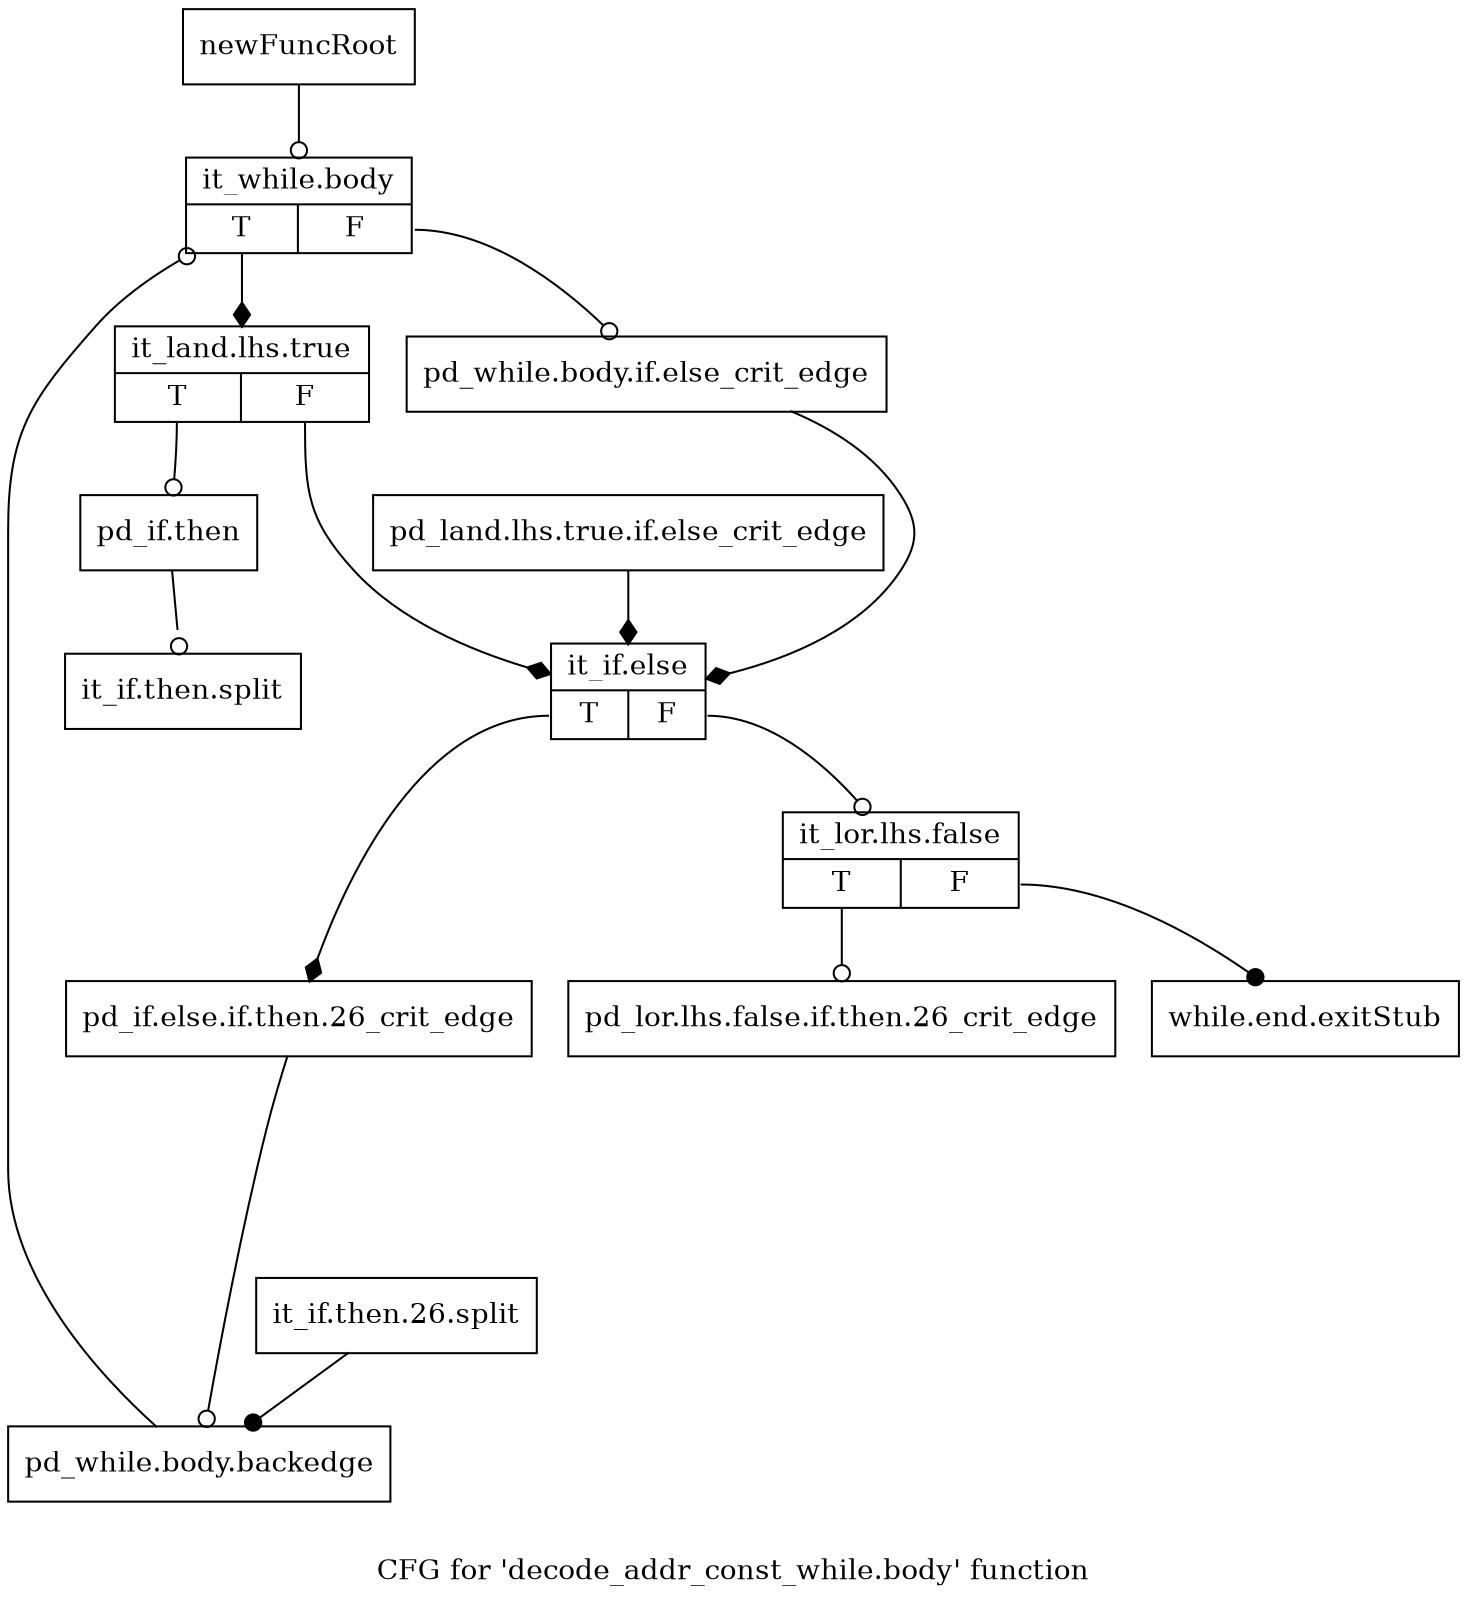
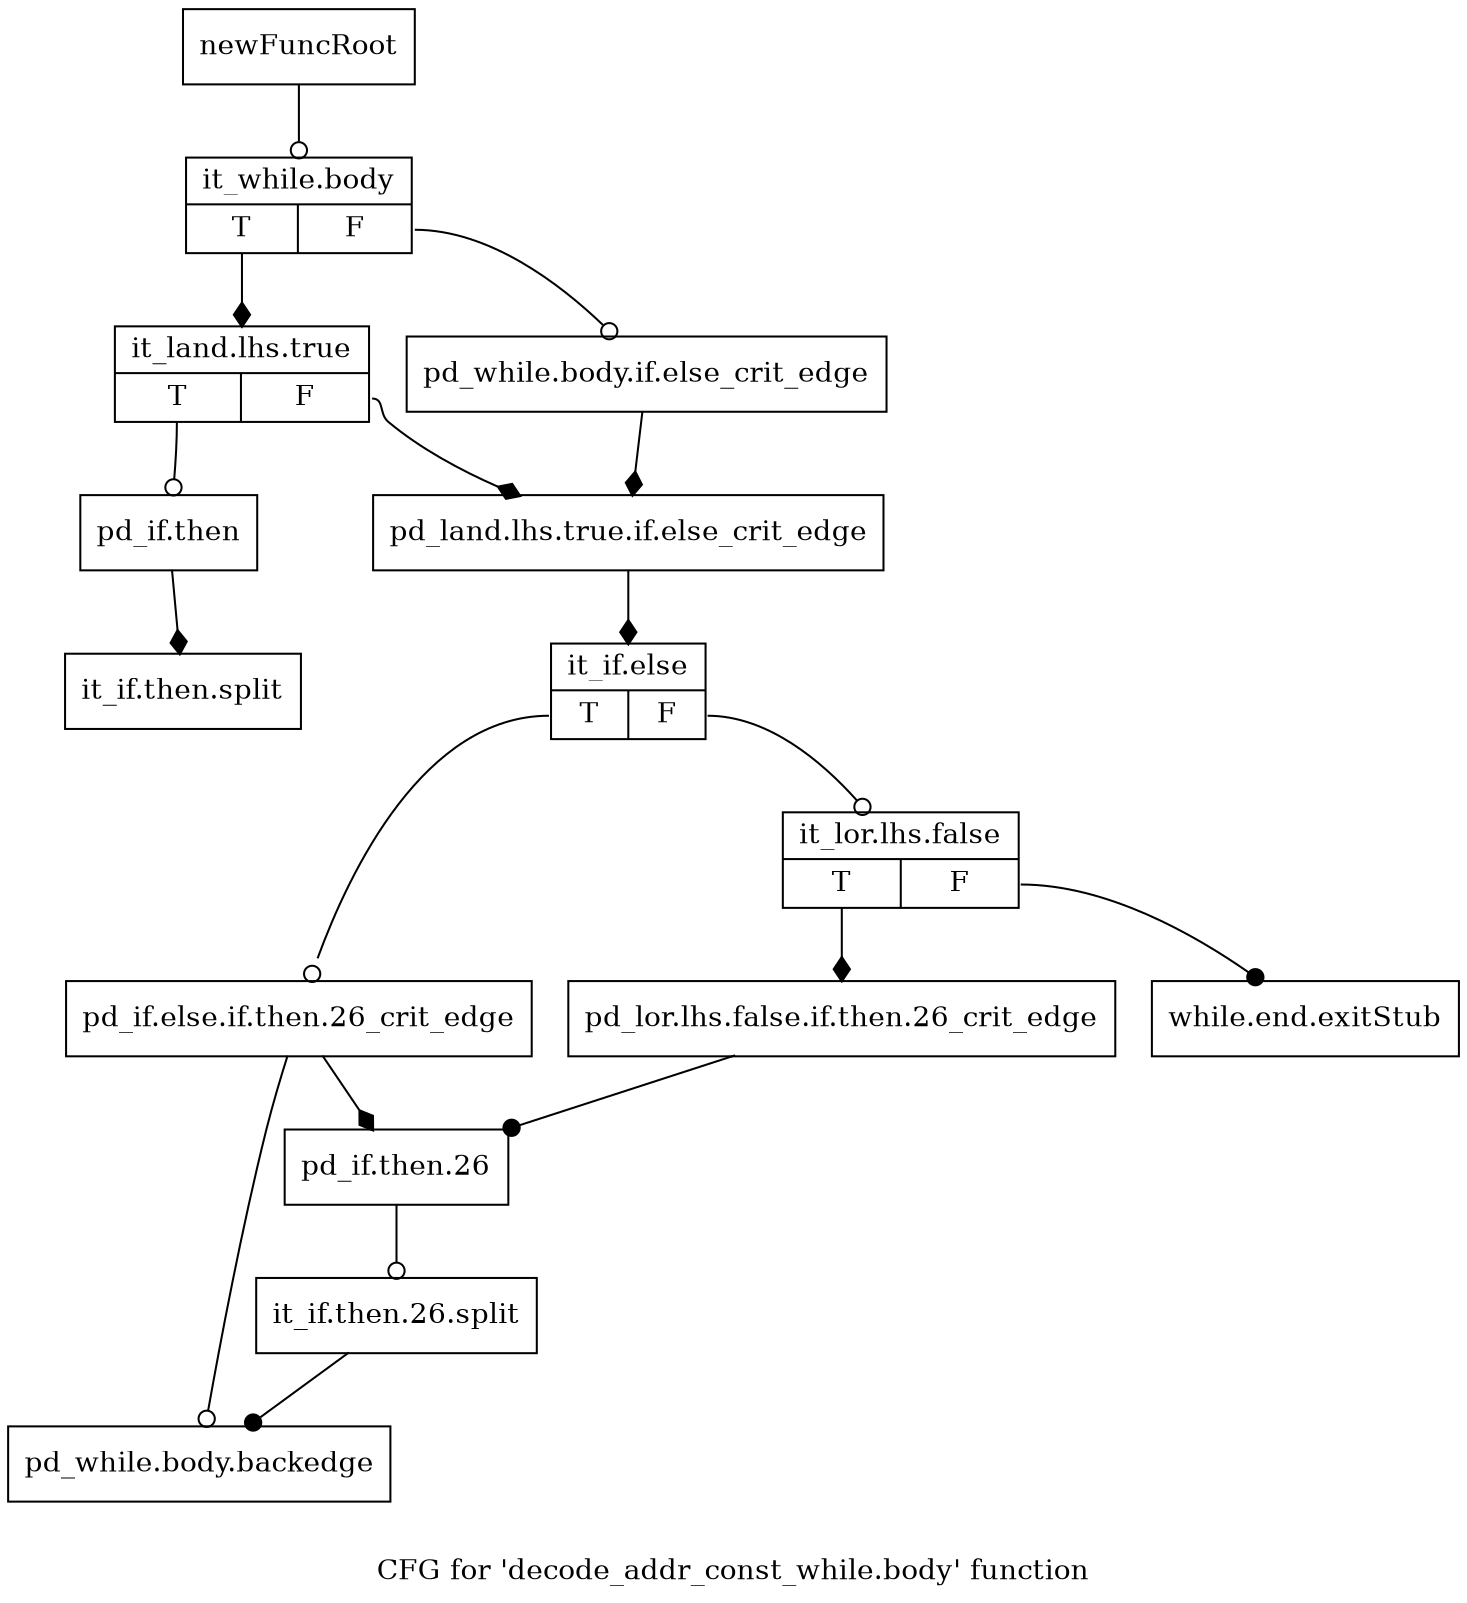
edge "pd_while.body.if.else_crit_edge" -> "it_if.else": now "pd_while.body.if.else_crit_edge" -> "pd_land.lhs.true.if.else_crit_edge"
edge "it_land.lhs.true" -> "it_if.else": now "it_land.lhs.true" -> "pd_land.lhs.true.if.else_crit_edge"
edge "pd_if.then" -> "it_if.then.split": arrowhead odot -> diamond
edge "it_if.else" -> "pd_if.else.if.then.26_crit_edge": arrowhead diamond -> odot
edge "pd_while.body.backedge" -> "it_while.body": removed
edge "it_lor.lhs.false" -> "pd_lor.lhs.false.if.then.26_crit_edge": arrowhead odot -> diamond
node "pd_if.then.26": added
